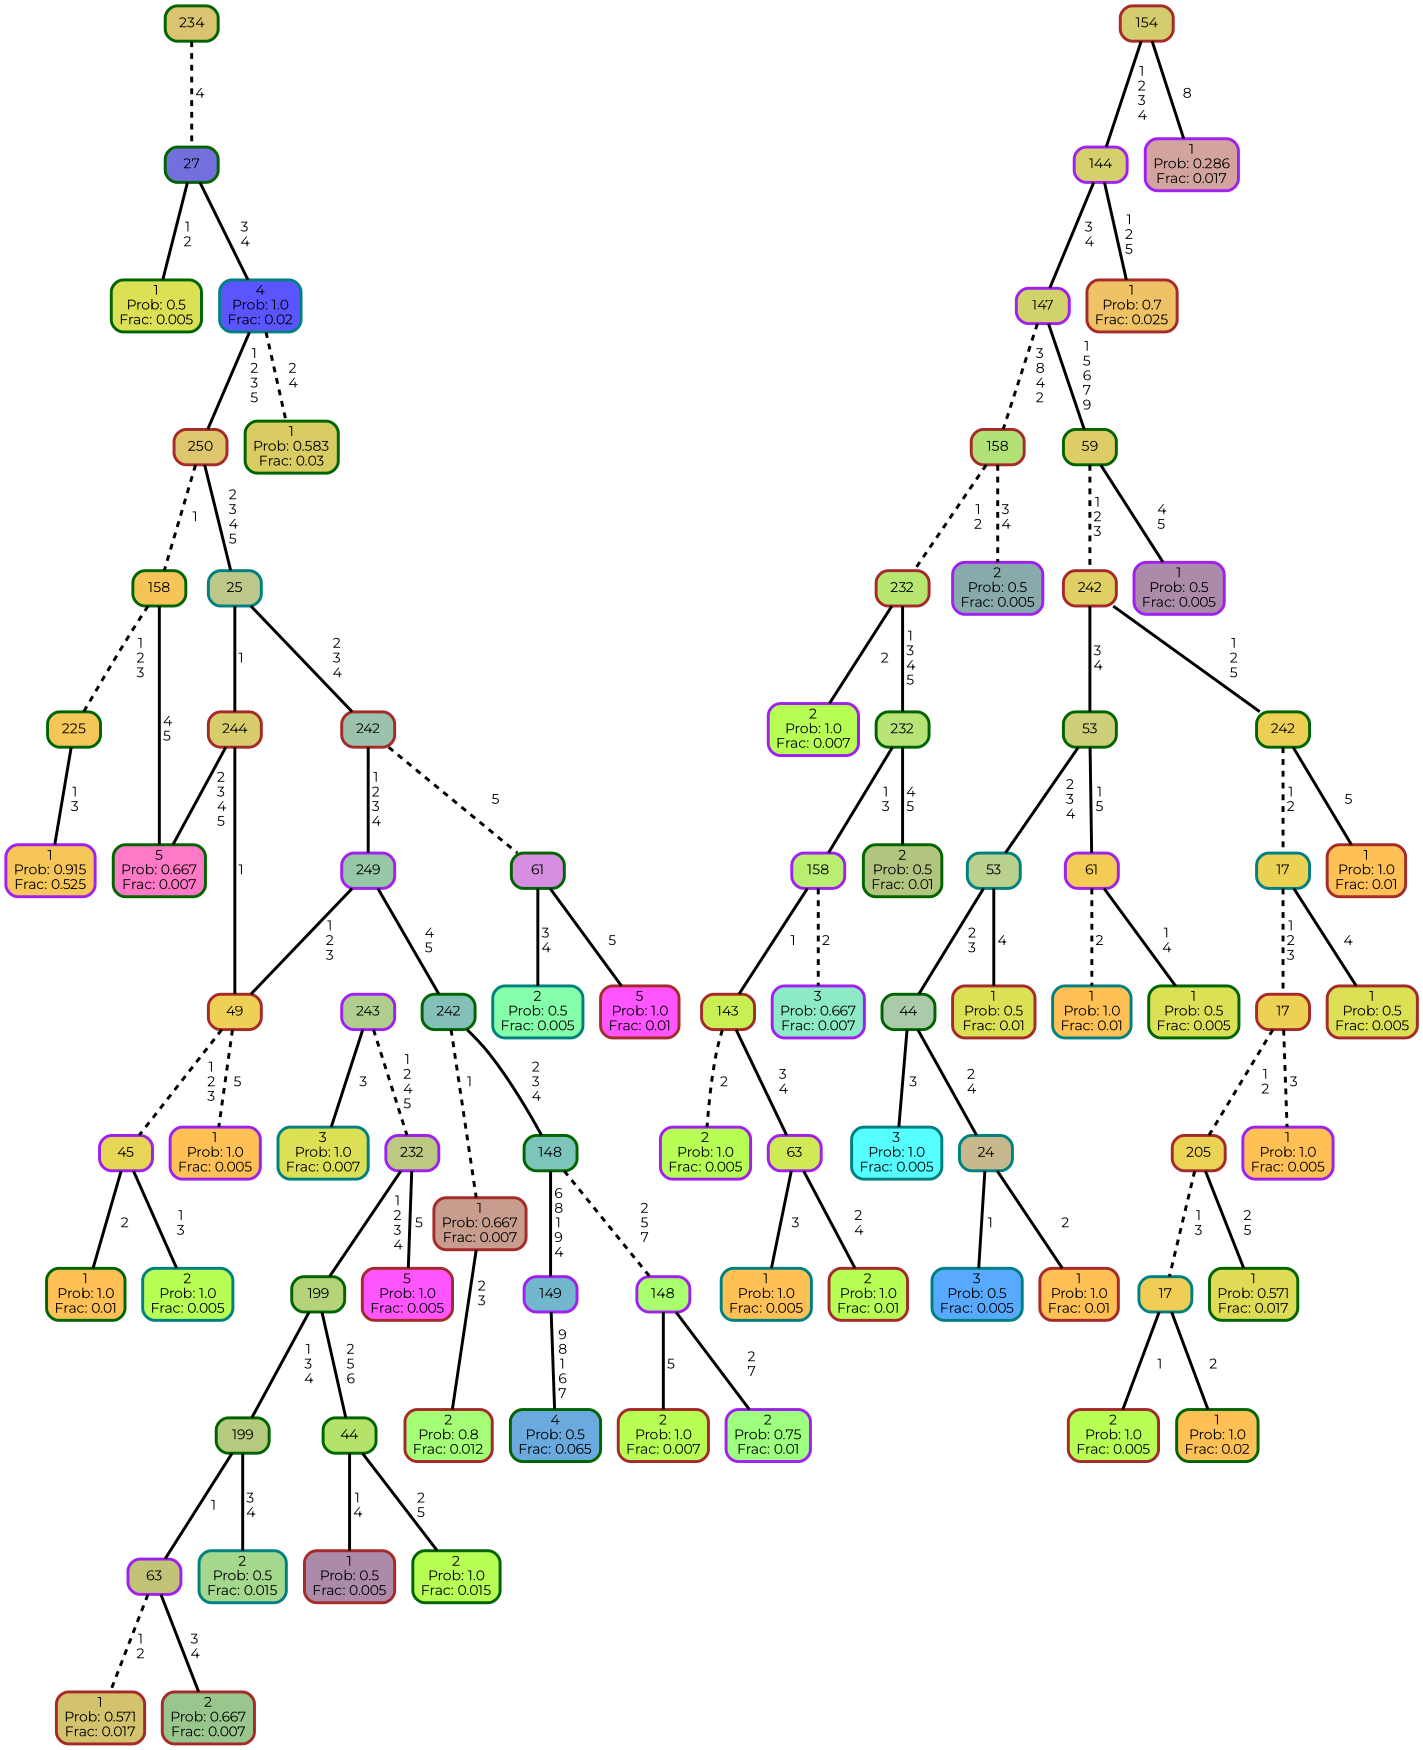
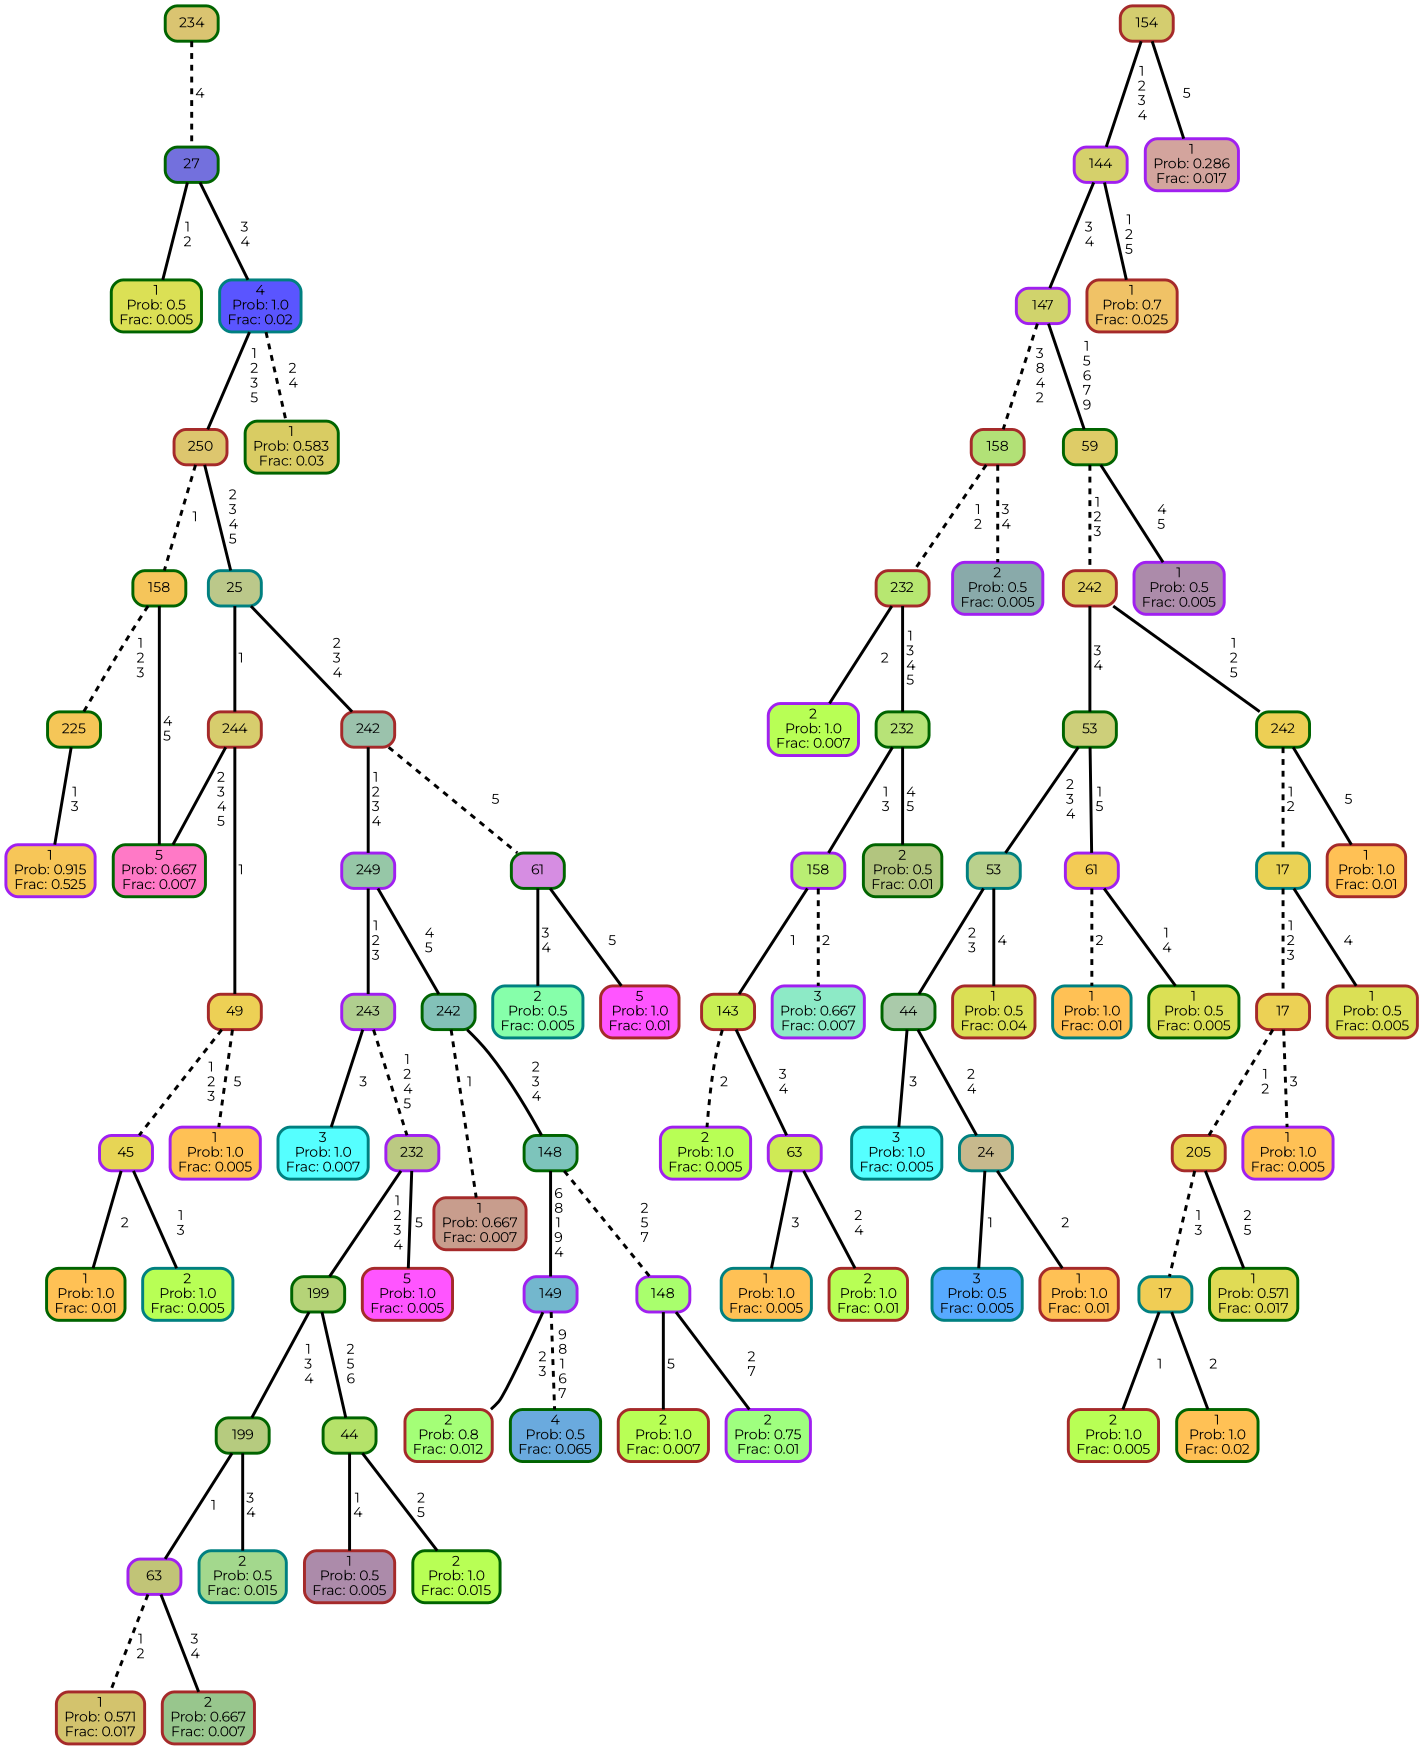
edge "154" -- "1 Prob: 0.286 Frac: 0.017": label " 8" -> " 5"
edge "249" -- "49": now "249" -- "243"
node "1 Prob: 0.5 Frac: 0.01": label "1 Prob: 0.5 Frac: 0.01" -> "1 Prob: 0.5 Frac: 0.04"
node "3 Prob: 1.0 Frac: 0.007": fillcolor #dbe055 -> #55ffff
edge "1 Prob: 0.667 Frac: 0.007" -- "2 Prob: 0.8 Frac: 0.012": now "149" -- "2 Prob: 0.8 Frac: 0.012"
edge "149" -- "4 Prob: 0.5 Frac: 0.065": style bold -> dashed
